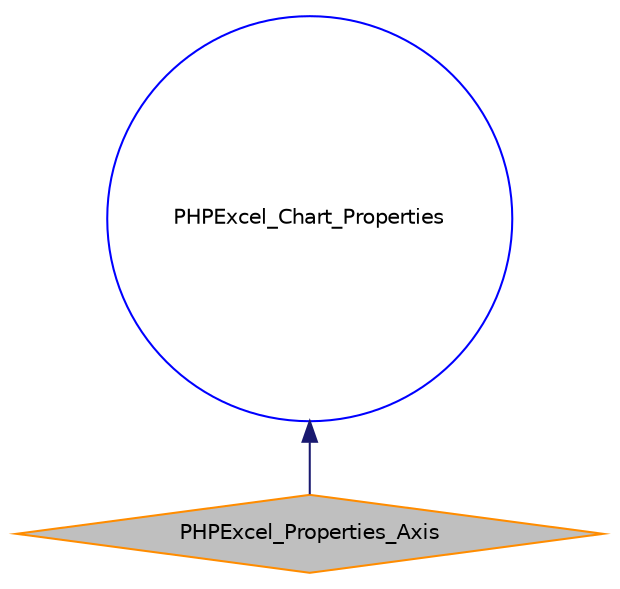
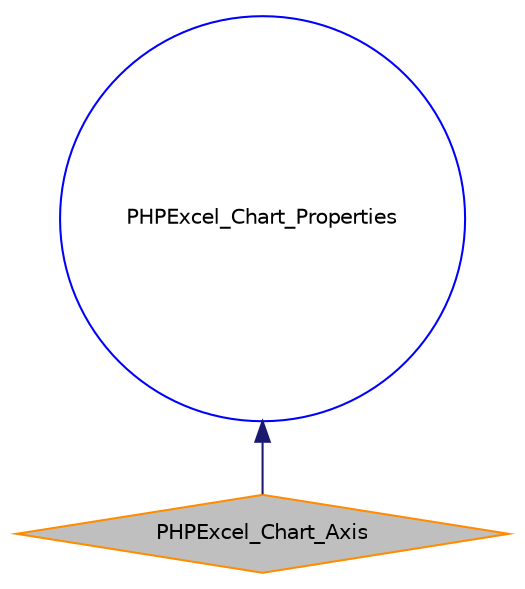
node "PHPExcel_Properties_Axis": label "PHPExcel_Properties_Axis" -> "PHPExcel_Chart_Axis"
